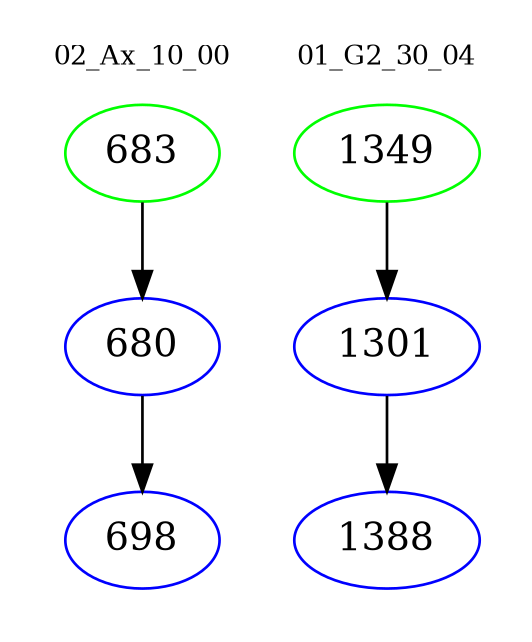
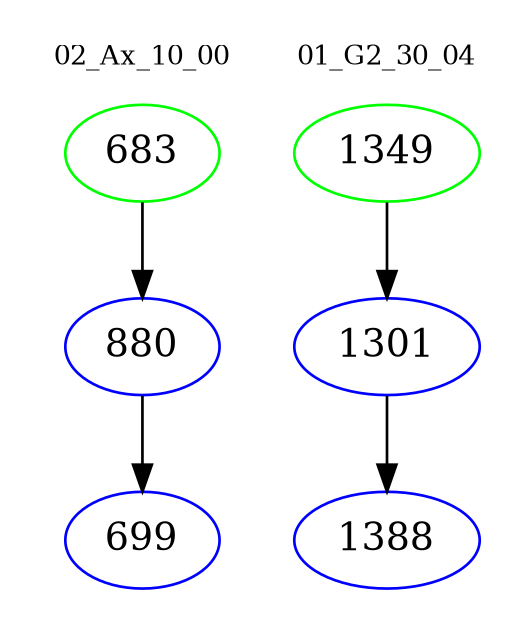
node "680": label "680" -> "880"
node "698": label "698" -> "699"
